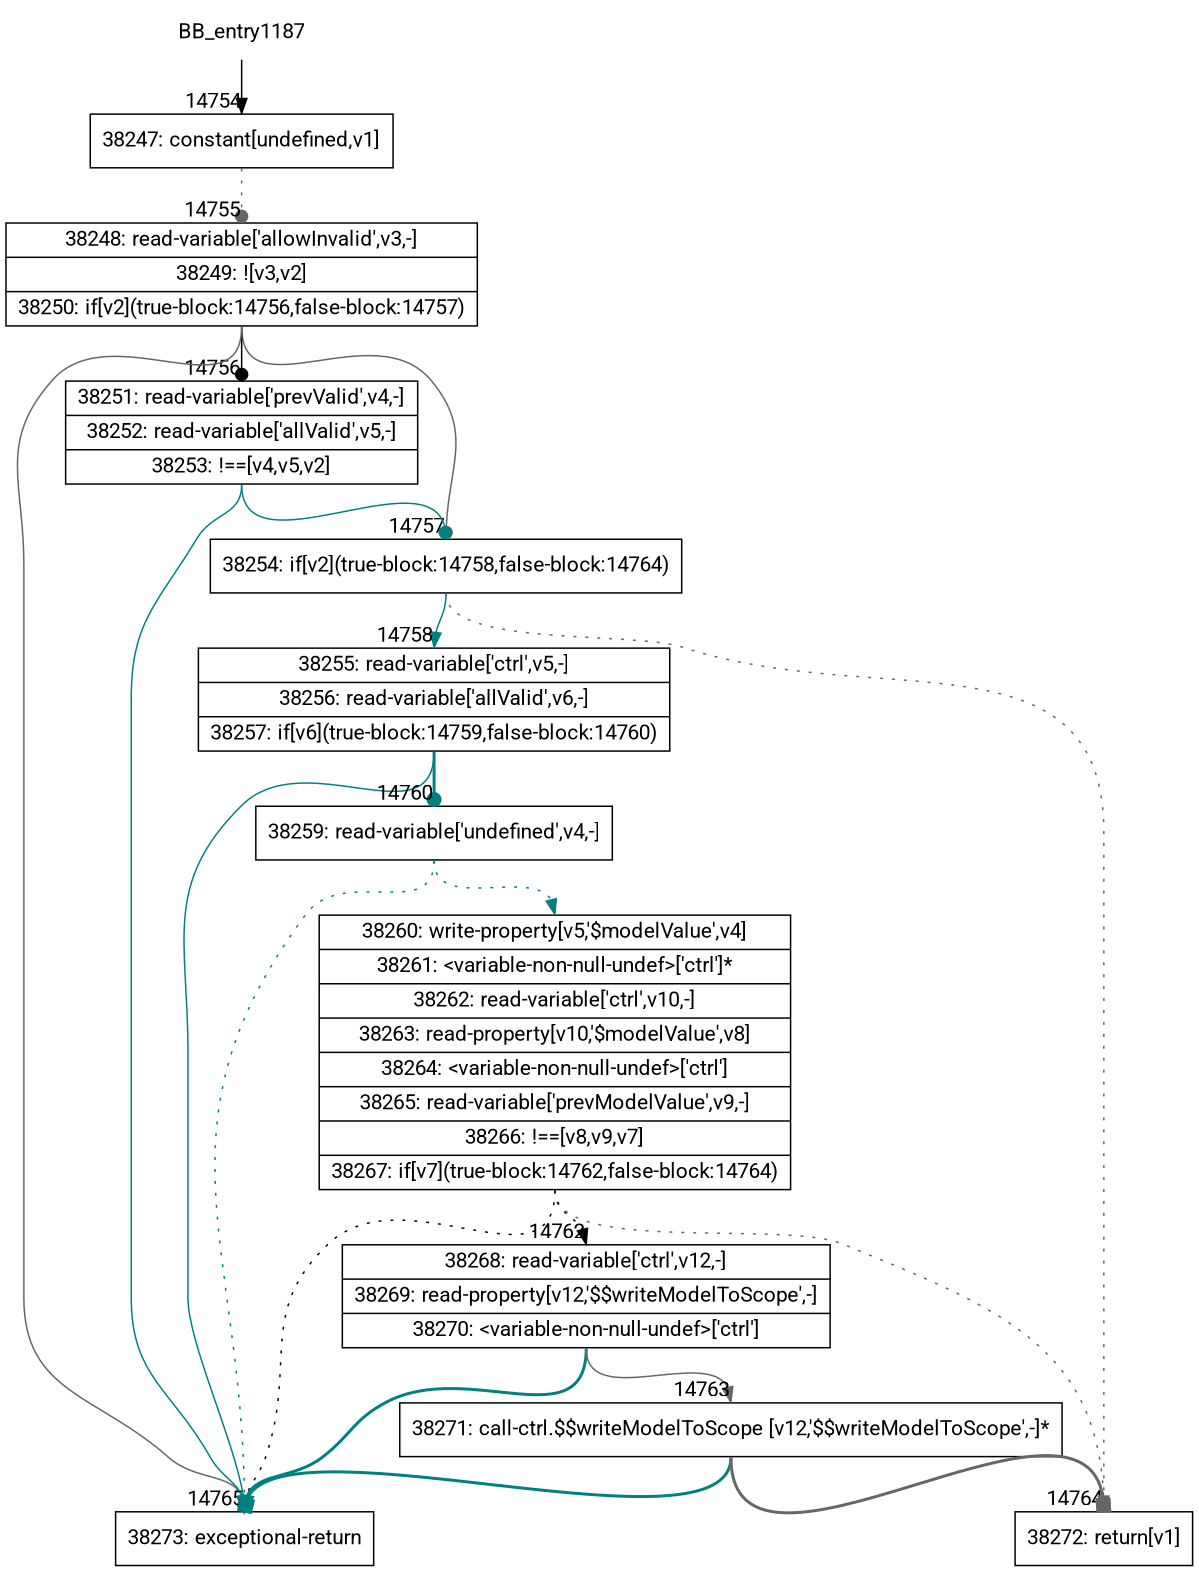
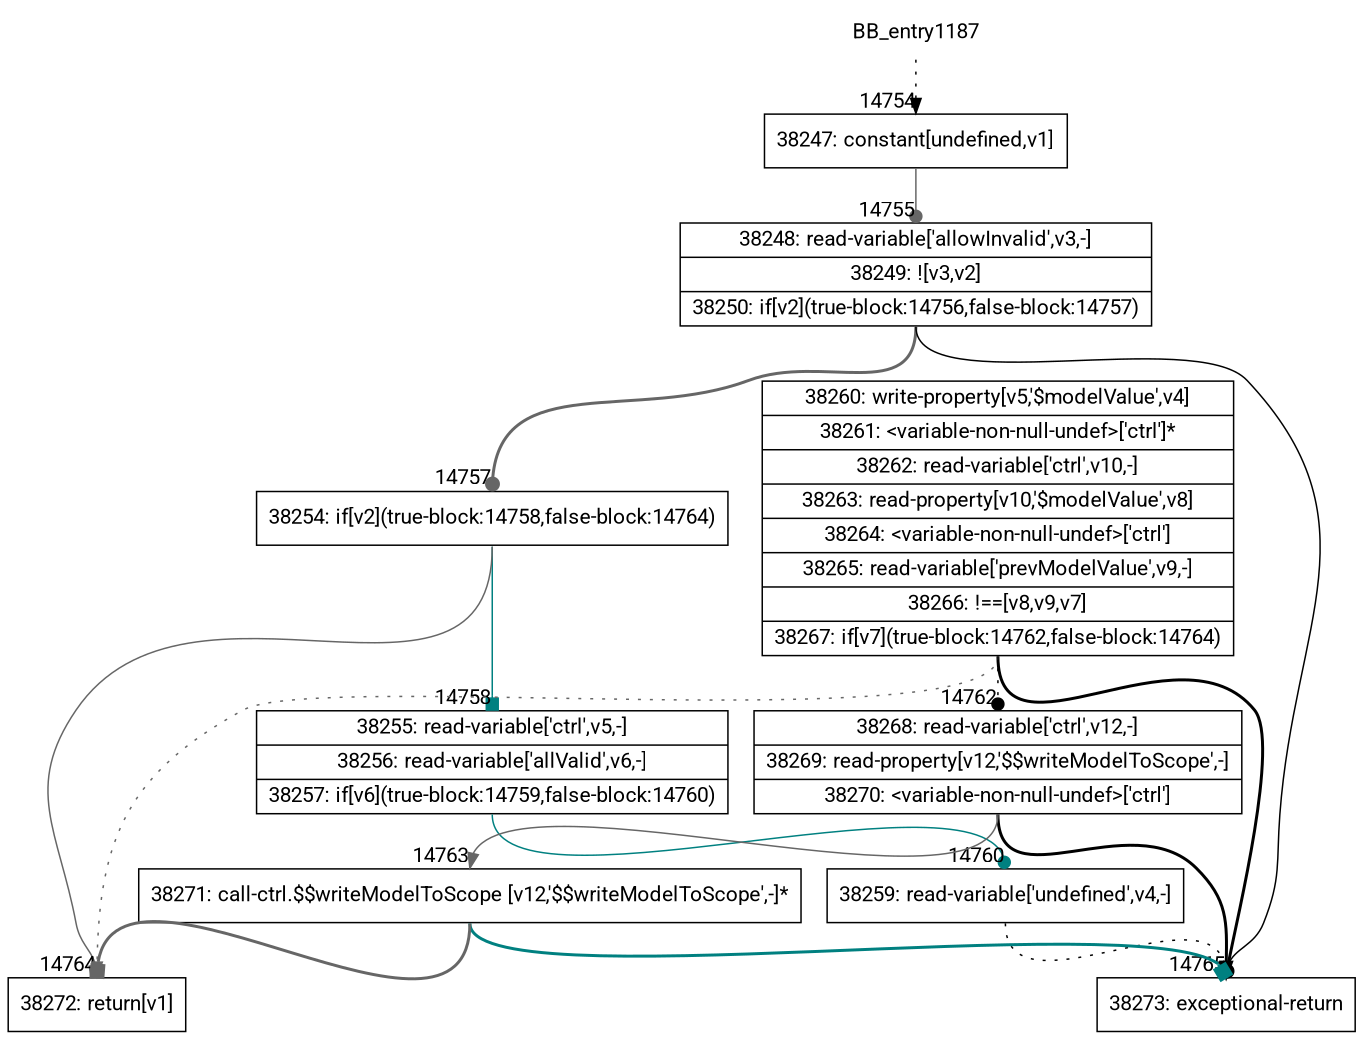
edge "BB_entry1187" -> "38247: constant[undefined,v1]": style solid -> dotted
edge "38247: constant[undefined,v1]" -> "38248: read-variable['allowInvalid',v3,-]": style dotted -> solid
edge "38248: read-variable['allowInvalid',v3,-]" -> "38254: if[v2](true-block:14758,false-block:14764)": style solid -> bold
node "38251: read-variable['prevValid',v4,-]": removed
edge "38254: if[v2](true-block:14758,false-block:14764)" -> "38255: read-variable['ctrl',v5,-]": arrowhead normal -> box
edge "38255: read-variable['ctrl',v5,-]" -> "38259: read-variable['undefined',v4,-]": style bold -> solid
edge "38254: if[v2](true-block:14758,false-block:14764)" -> "38272: return[v1]": style dotted -> solid
edge "38248: read-variable['allowInvalid',v3,-]" -> "38273: exceptional-return": color gray40 -> black
edge "38259: read-variable['undefined',v4,-]" -> "38260: write-property[v5,'$modelValue',v4]": removed
edge "38255: read-variable['ctrl',v5,-]" -> "38273: exceptional-return": removed
edge "38259: read-variable['undefined',v4,-]" -> "38273: exceptional-return": color teal -> black
edge "38260: write-property[v5,'$modelValue',v4]" -> "38268: read-variable['ctrl',v12,-]": arrowhead normal -> dot
edge "38260: write-property[v5,'$modelValue',v4]" -> "38273: exceptional-return": style dotted -> bold
edge "38268: read-variable['ctrl',v12,-]" -> "38273: exceptional-return": color teal -> black
